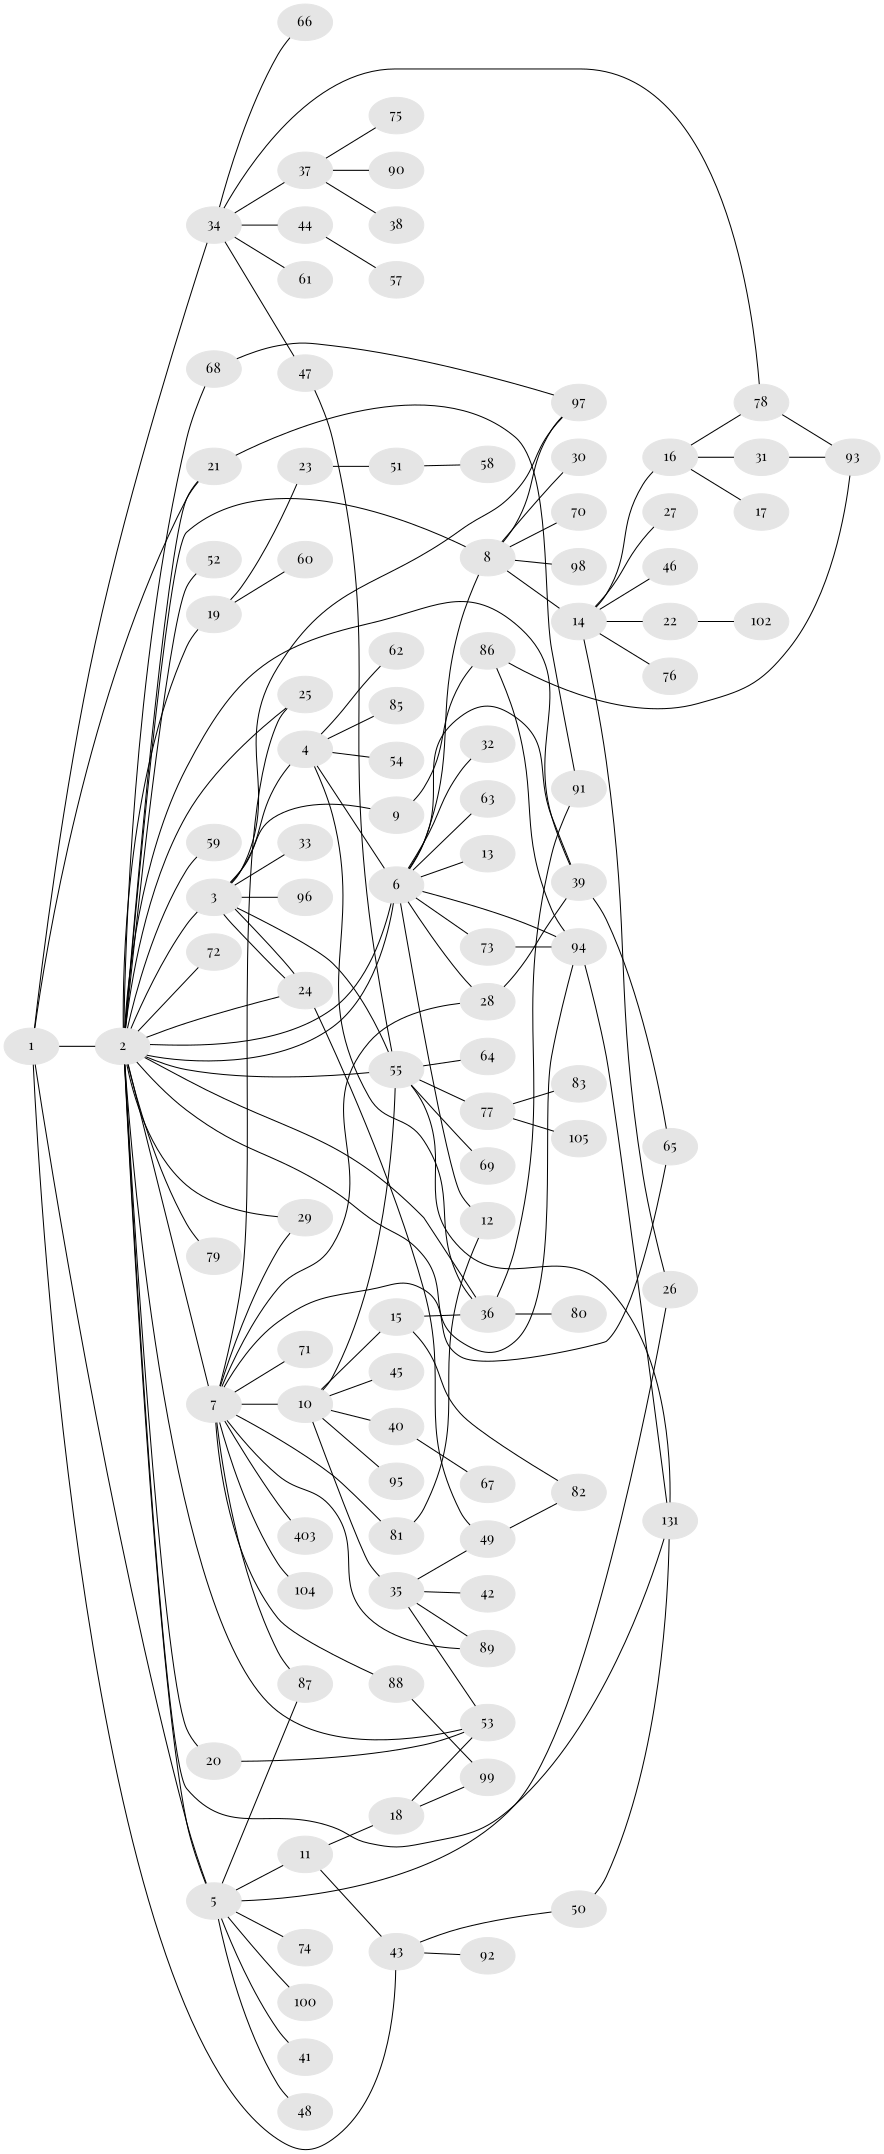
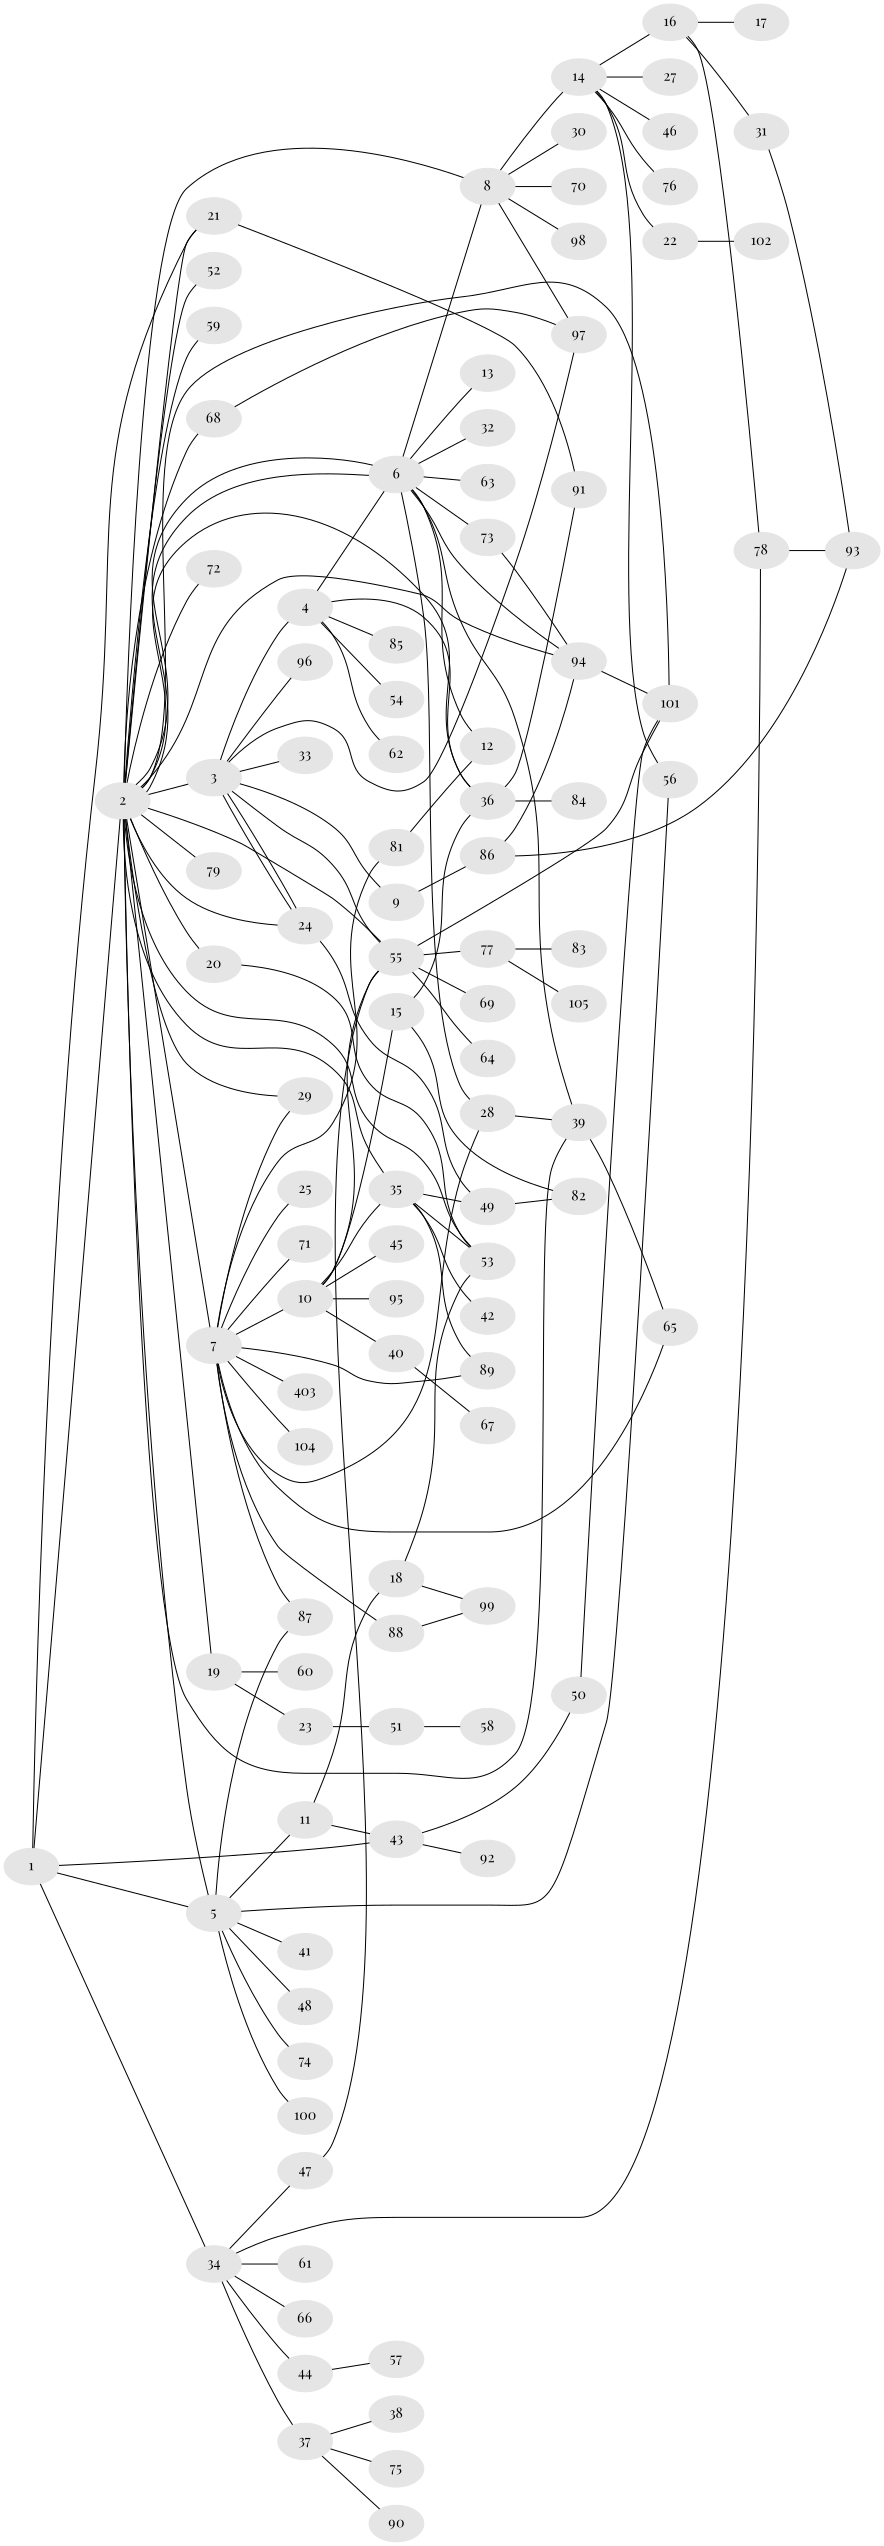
edge "25" -- "2": now "35" -- "2"
node "26": label "26" -> "56"
node "80": label "80" -> "84"
node "131": label "131" -> "101"
